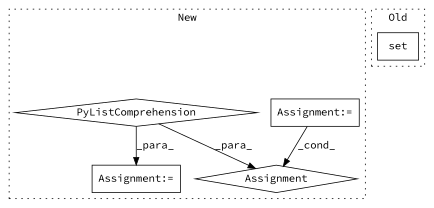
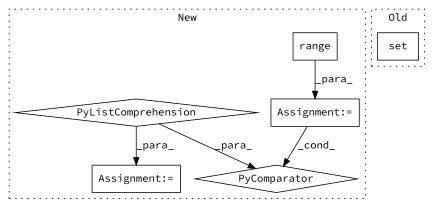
node "range": added
node "Assignment": label "Assignment" -> "PyComparator"
